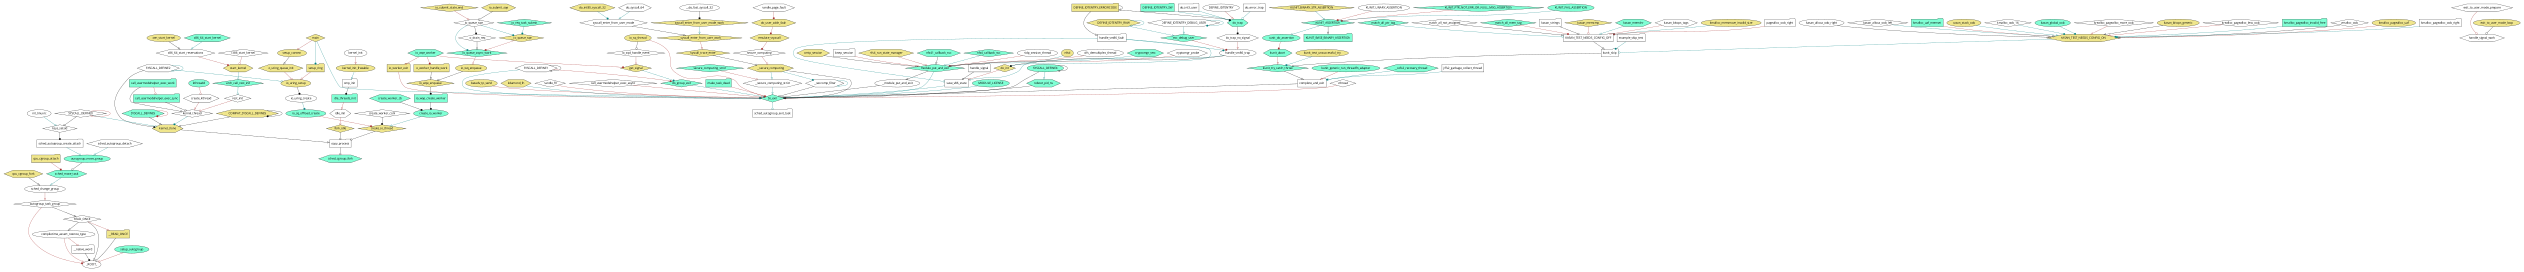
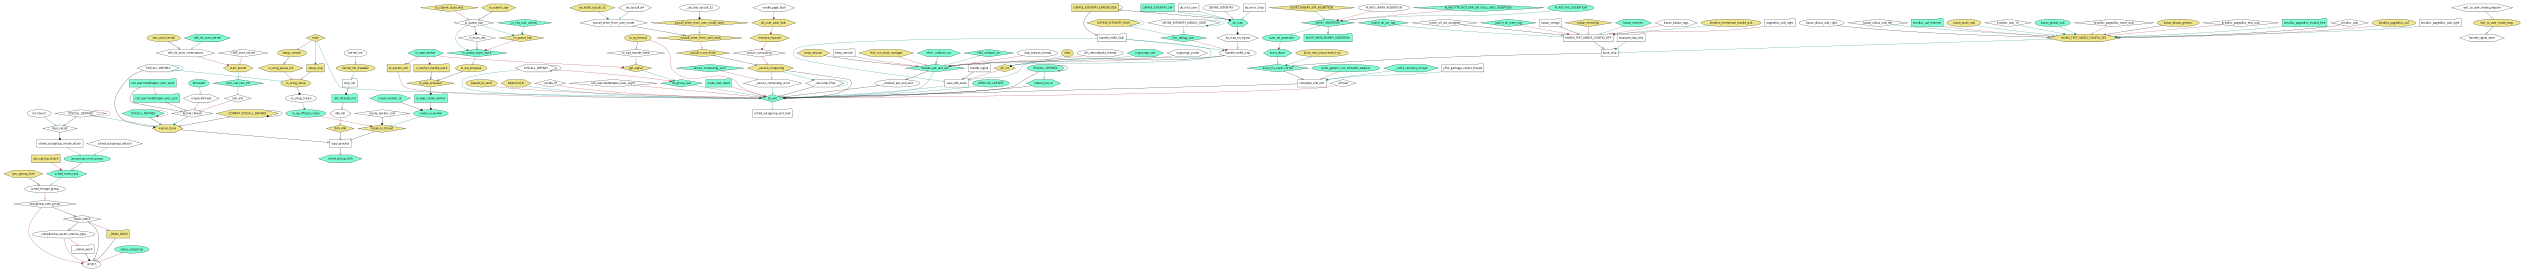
edge "exit_to_user_mode_prepare" -> "handle_signal_work": now "exit_to_user_mode_prepare" -> "exit_to_user_mode_loop"
